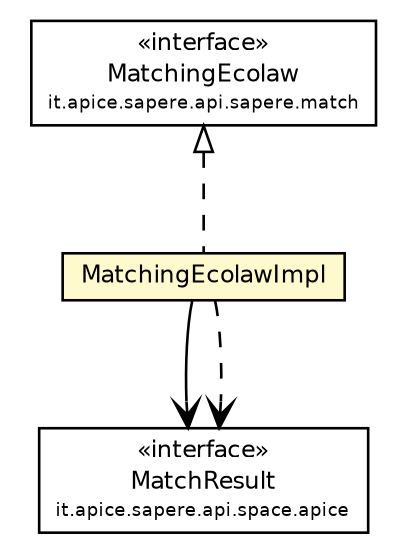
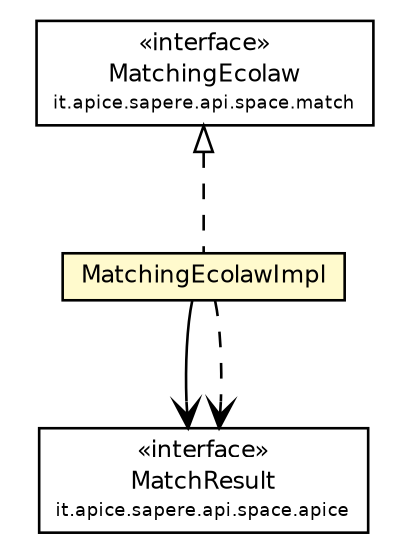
node "MatchingEcolaw": text "it.apice.sapere.api.sapere.match" -> "it.apice.sapere.api.space.match"
